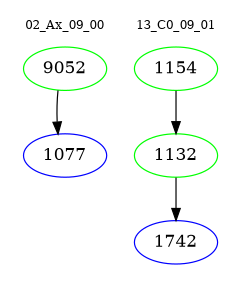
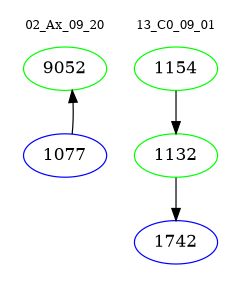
cluster "02_Ax_09_00": label "02_Ax_09_00" -> "02_Ax_09_20"
edge "9052" -> "1077": reversed
